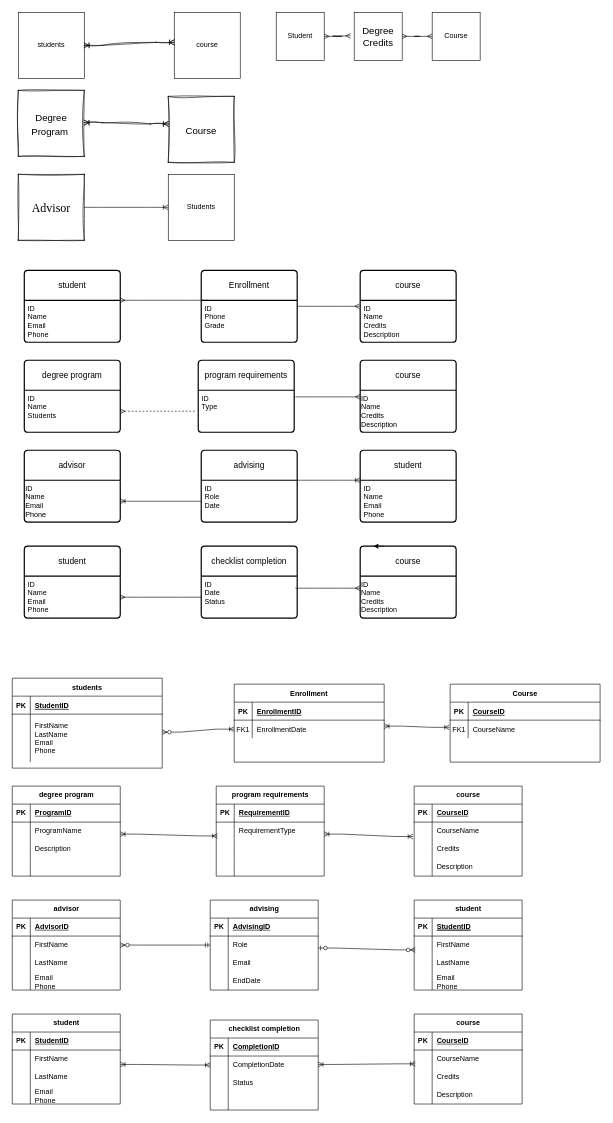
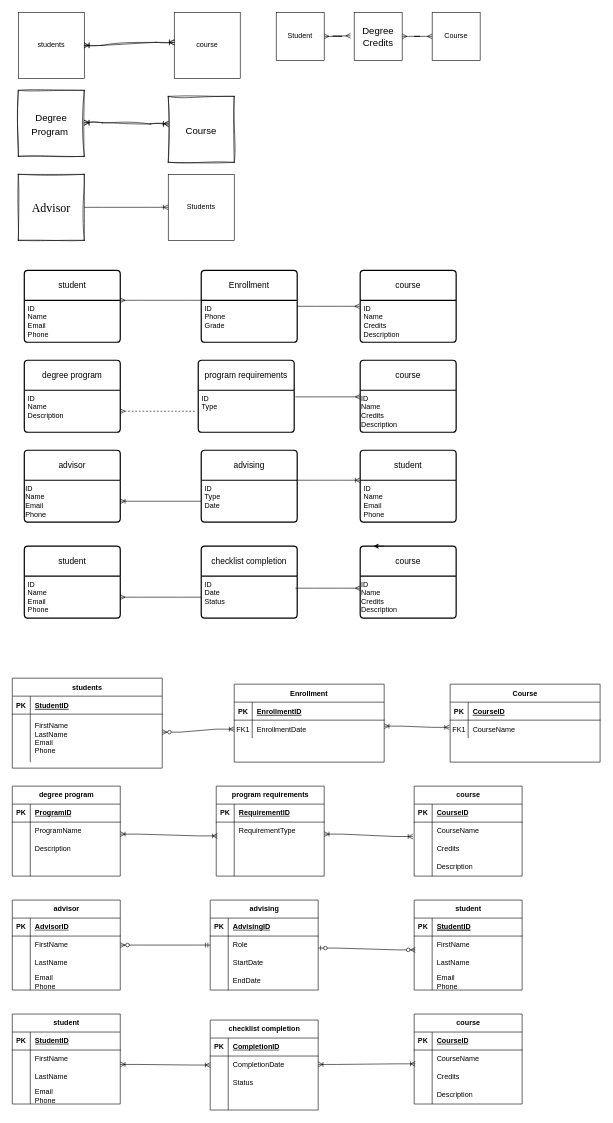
node "ID Name Students": label "ID Name Students" -> "ID Name Description"
node "ID Role Date": label "ID Role Date" -> "ID Type Date"
node "Email": label "Email" -> "StartDate"
